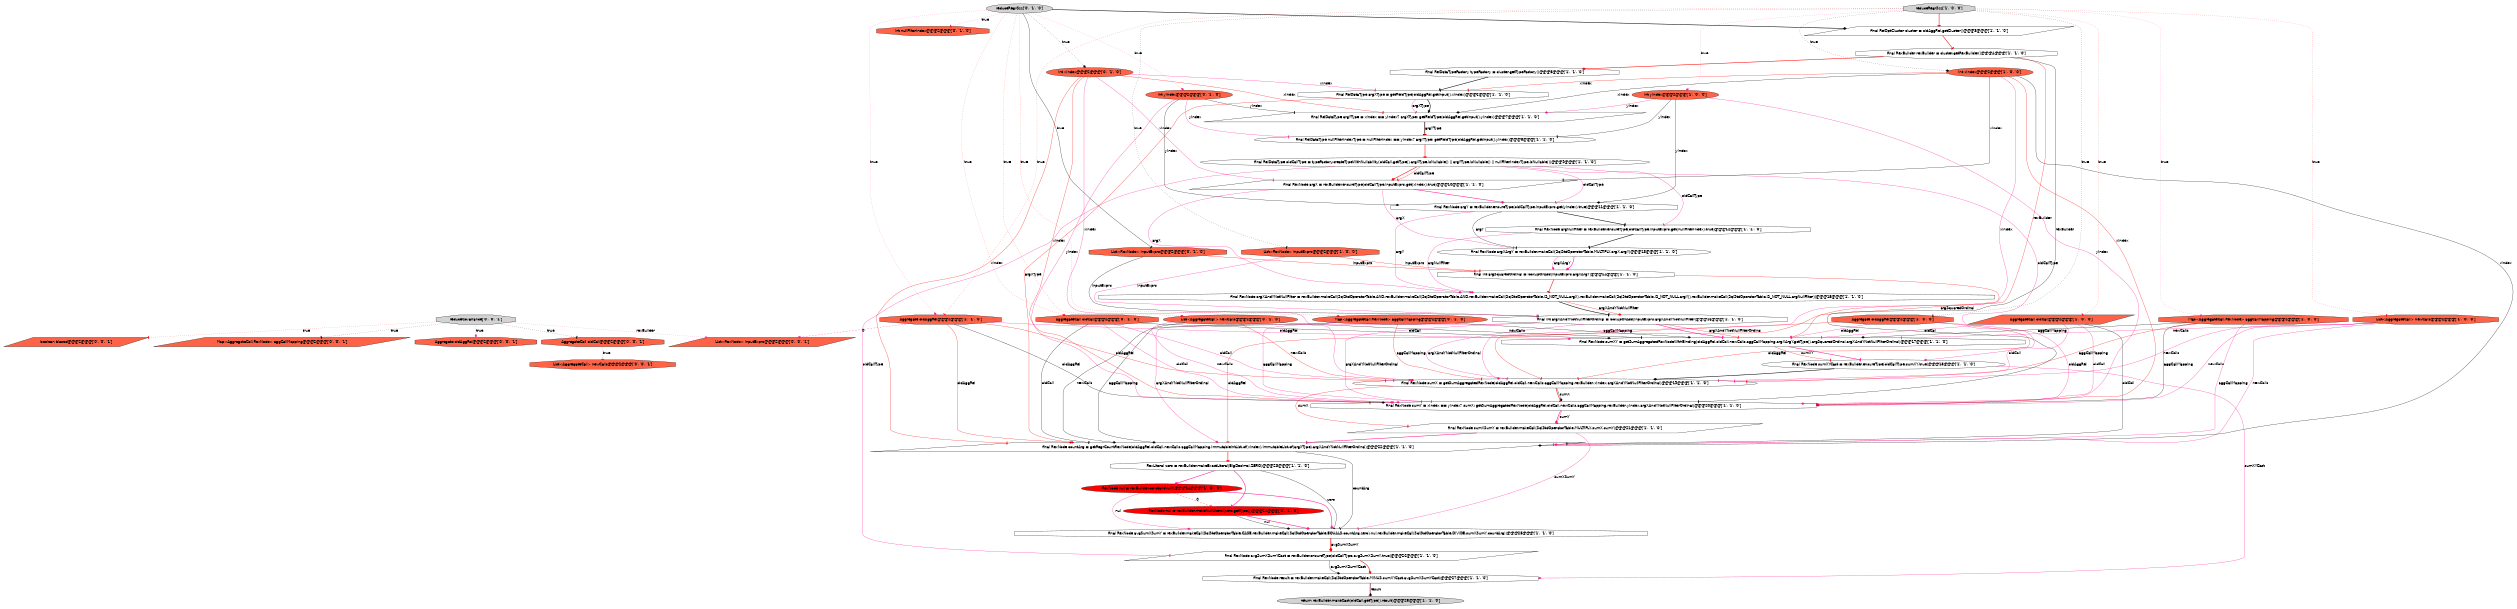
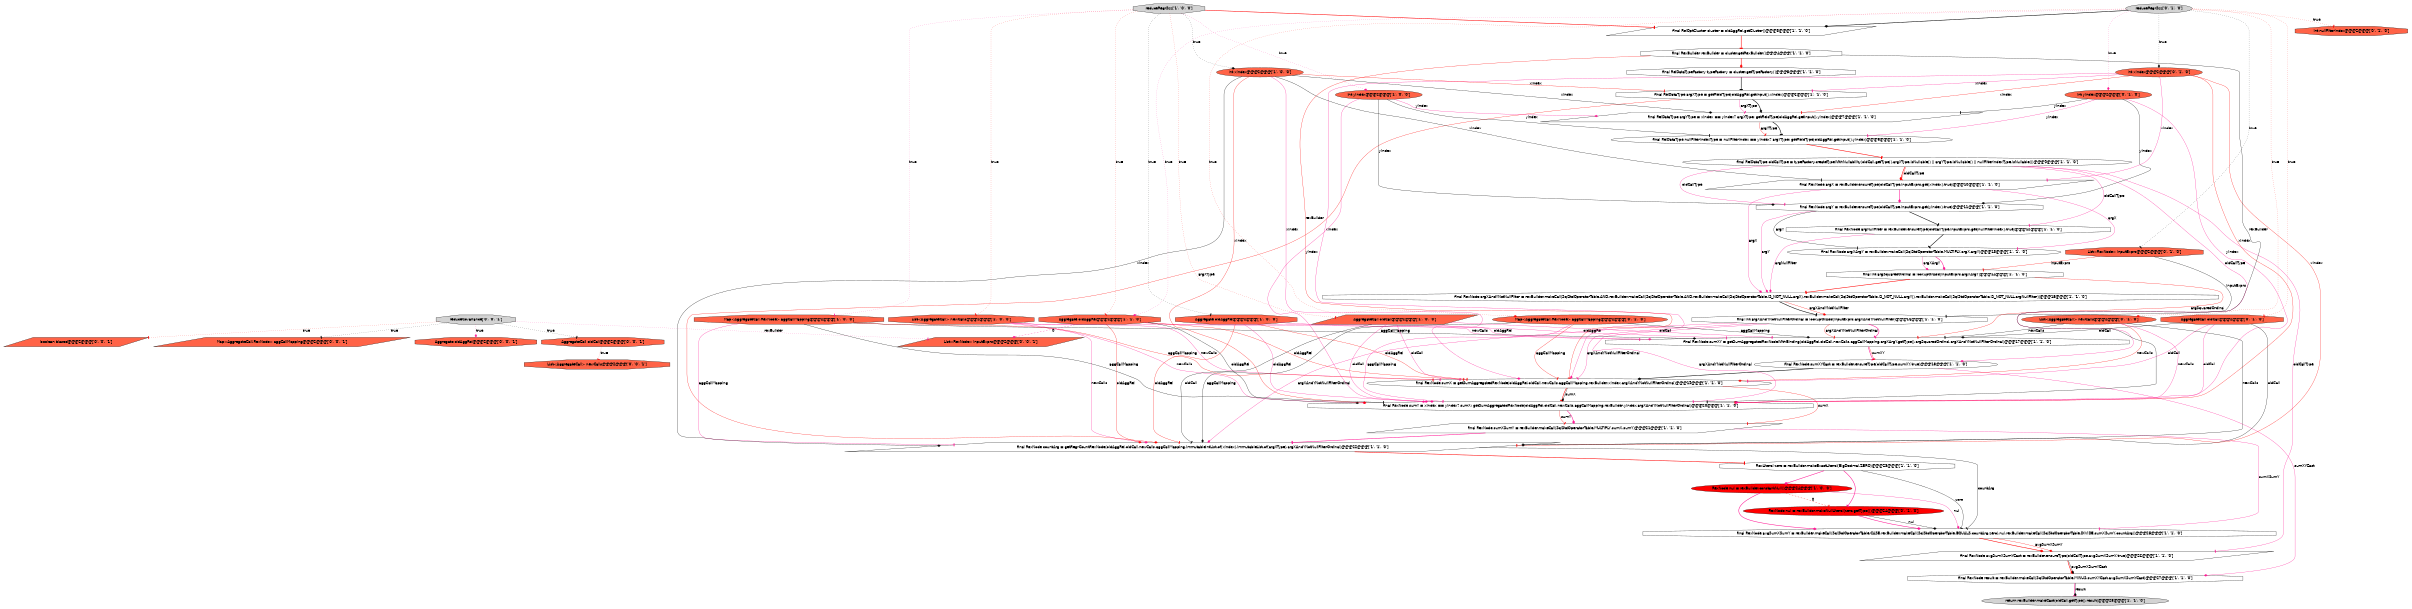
edge "reduceRegrSzz['0', '1', '0']" -> "List<RexNode> inputExprs@@@2@@@['0', '1', '0']": style solid -> dotted
edge "reduceRegrSzz['0', '1', '0']" -> "AggregateCall oldCall@@@2@@@['0', '1', '0']": arrowhead diamond -> tee
node "List<RexNode> inputExprs@@@2@@@['1', '0', '0']": removed
